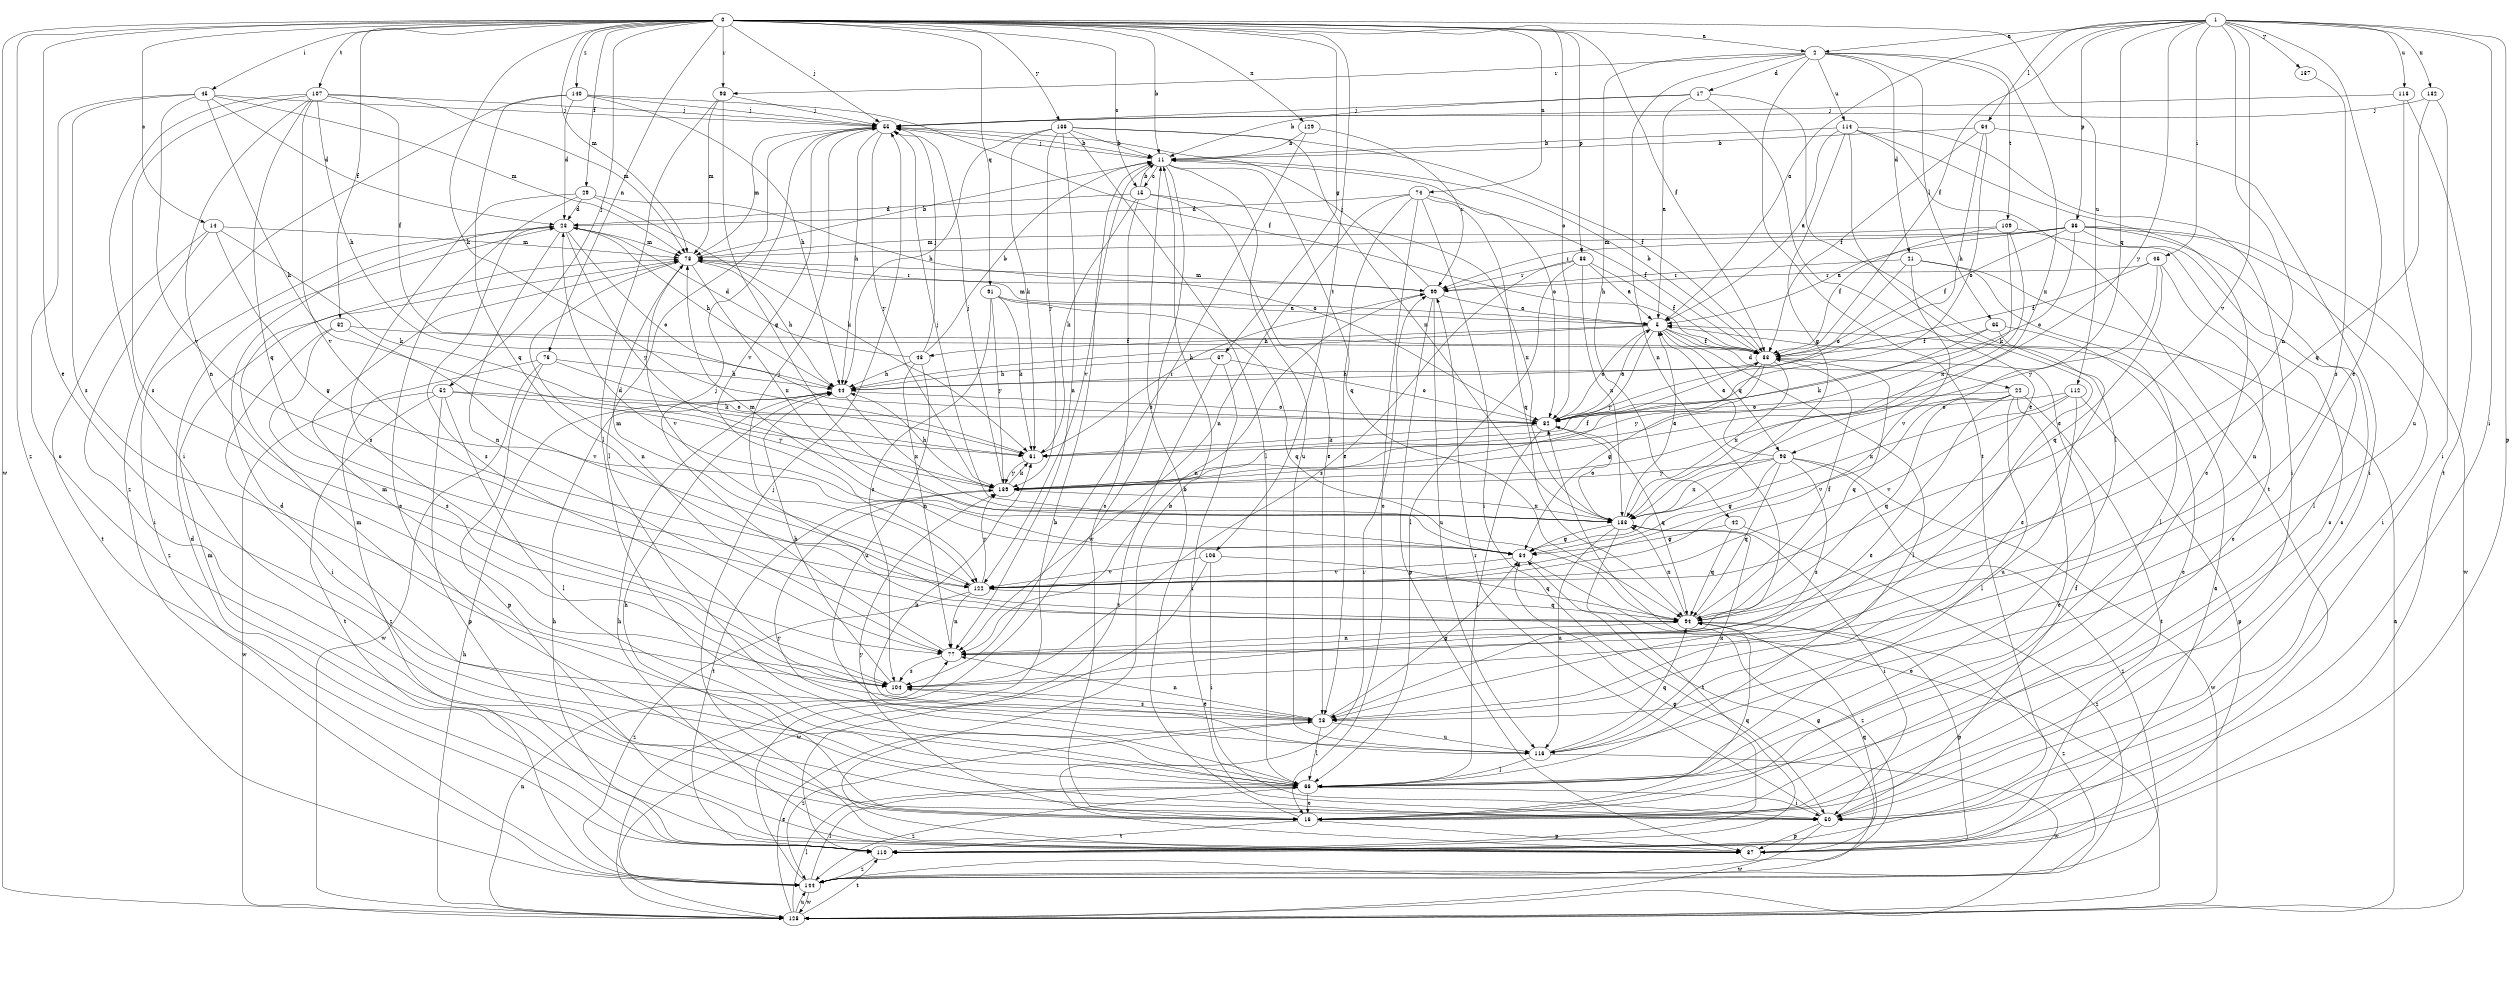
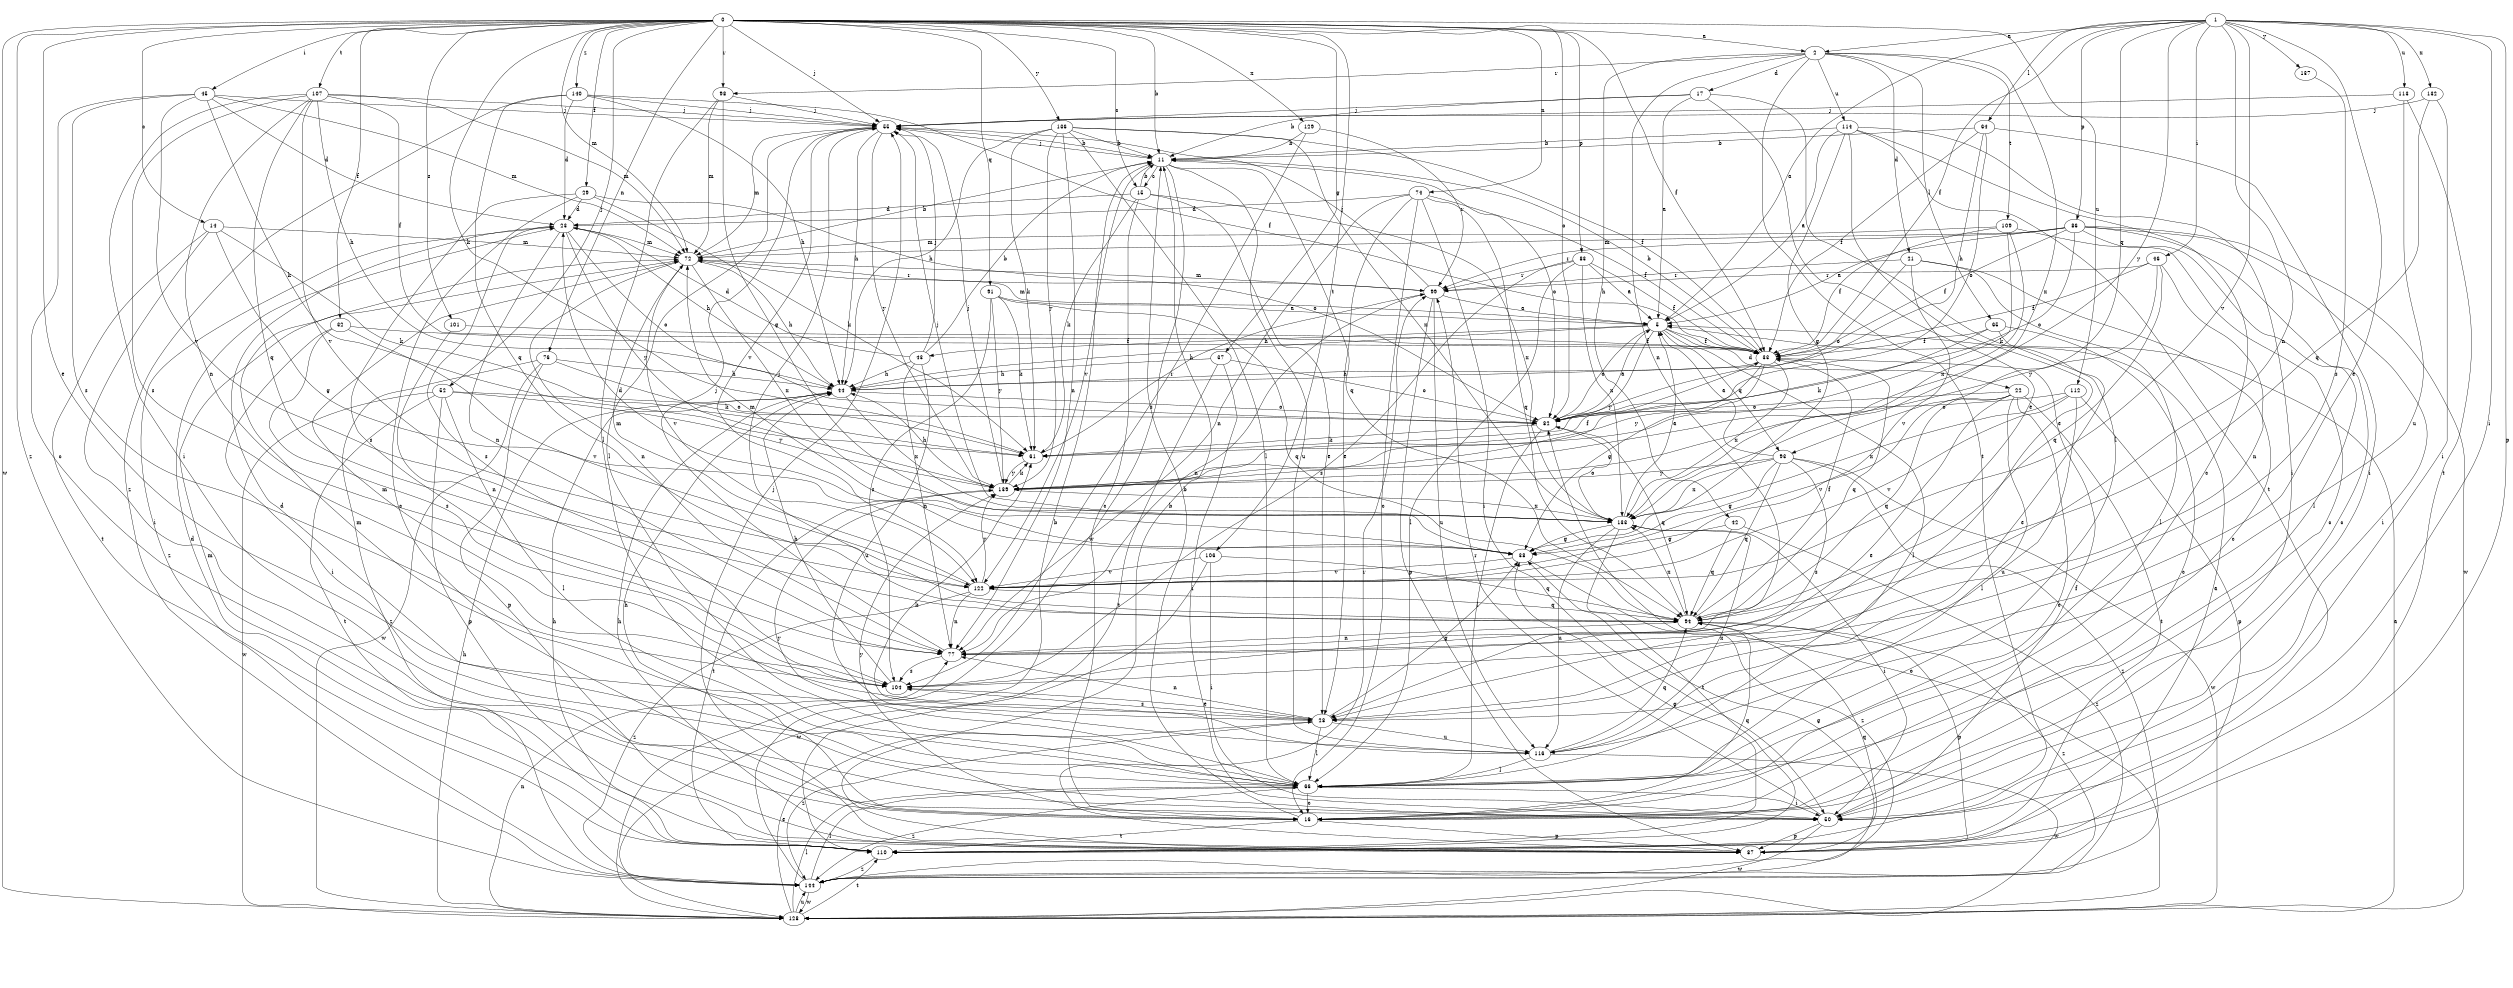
node "78": label "78" -> "72"
node "101": added
node "34": label "34" -> "38"
